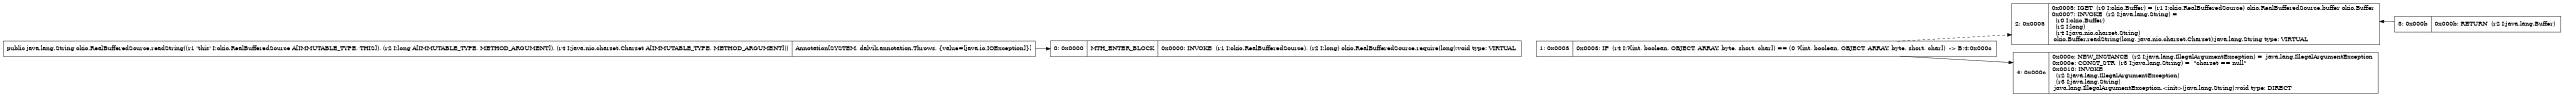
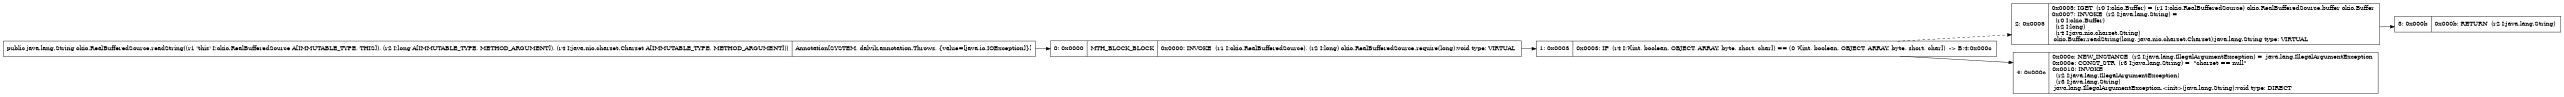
edge "3: 0x000b" -> "2: 0x0005": reversed
node "3: 0x000b": text "0x000b: RETURN  (r2 I:java.lang.Buffer)" -> "0x000b: RETURN  (r2 I:java.lang.String)"
node "0: 0x0000": text "MTH_ENTER_BLOCK" -> "MTH_BLOCK_BLOCK"
edge "0: 0x0000" -> "1: 0x0003": added
